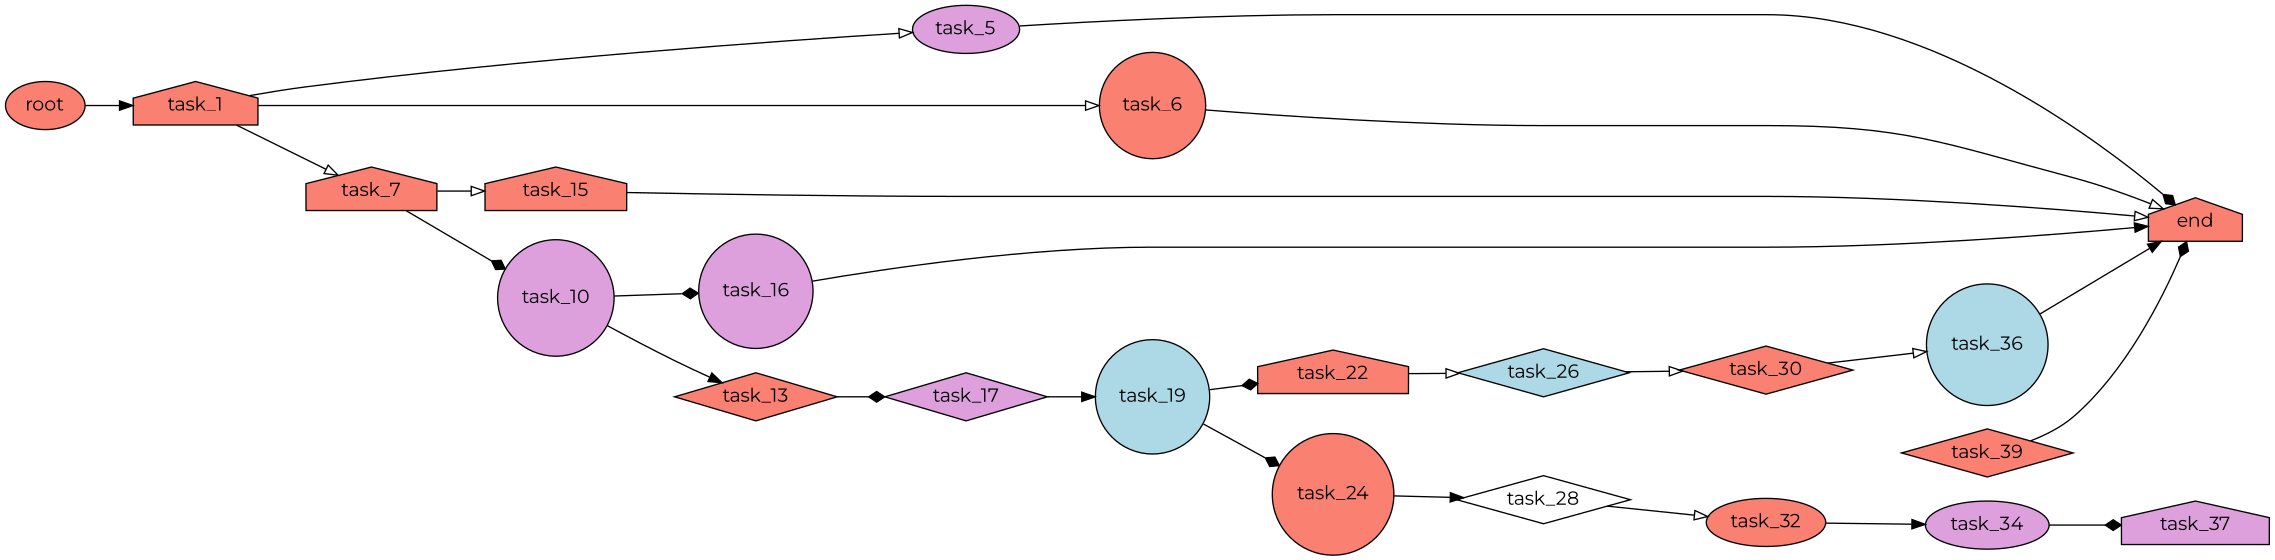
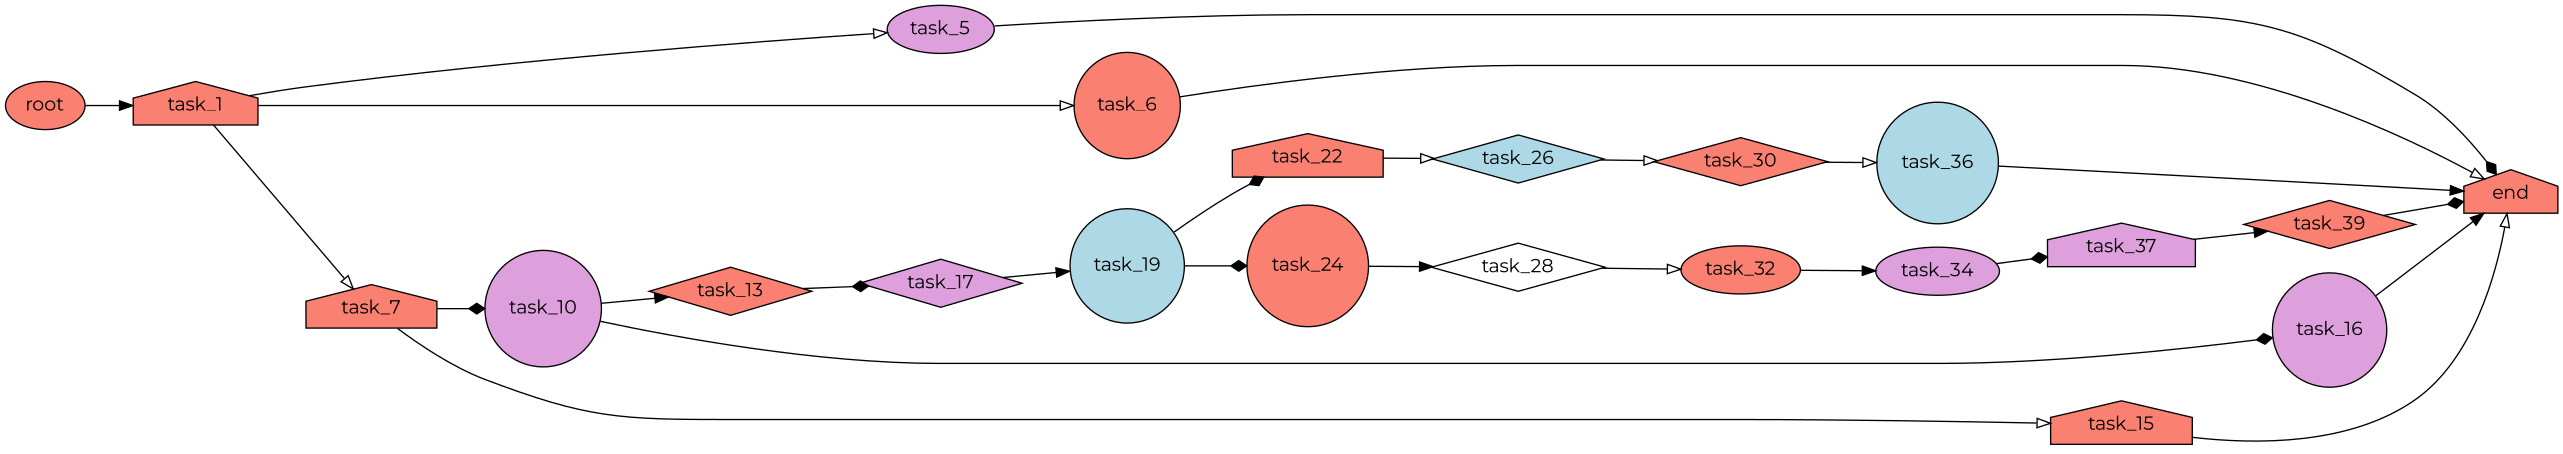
edge "task_37" -> "task_39": added
